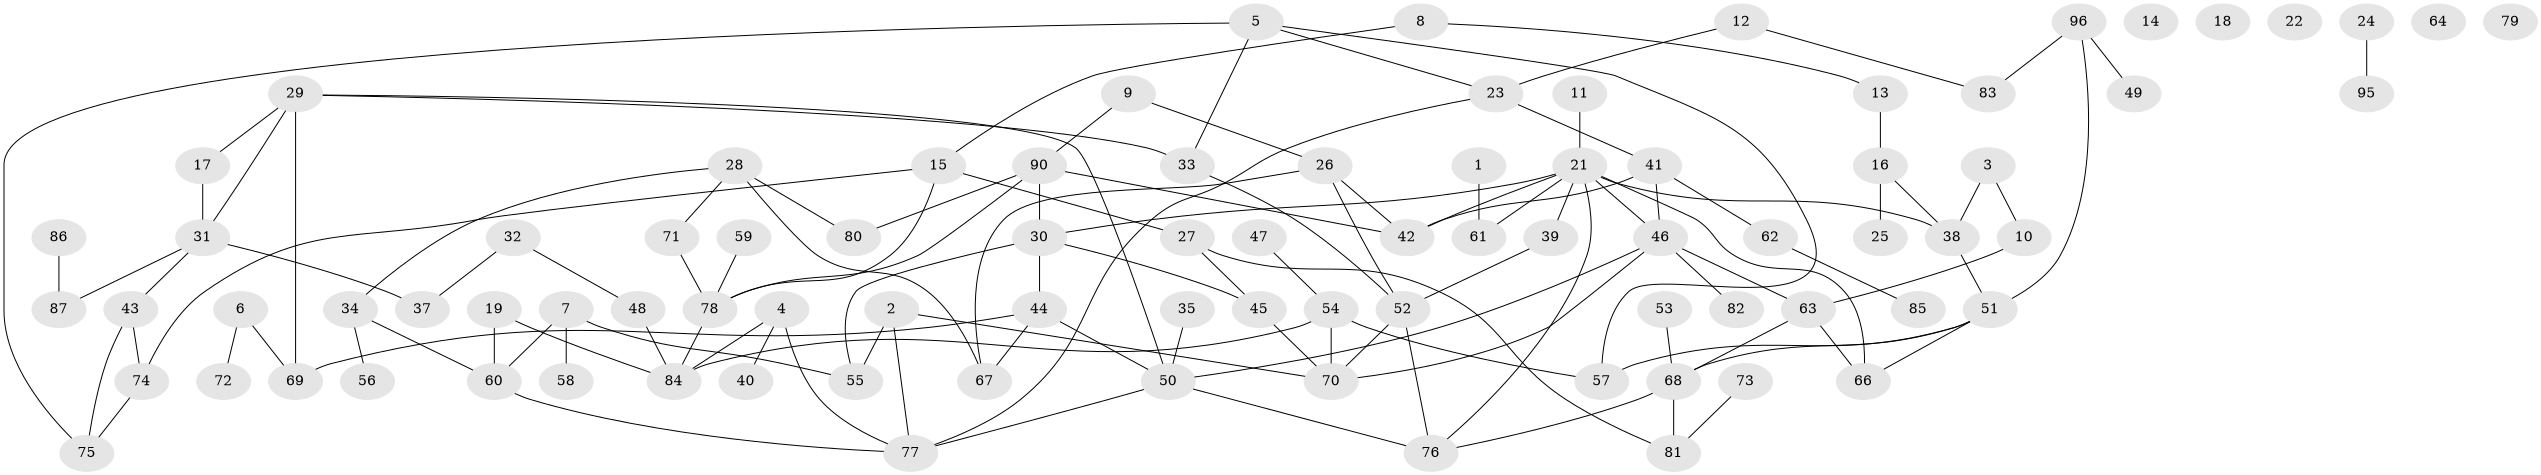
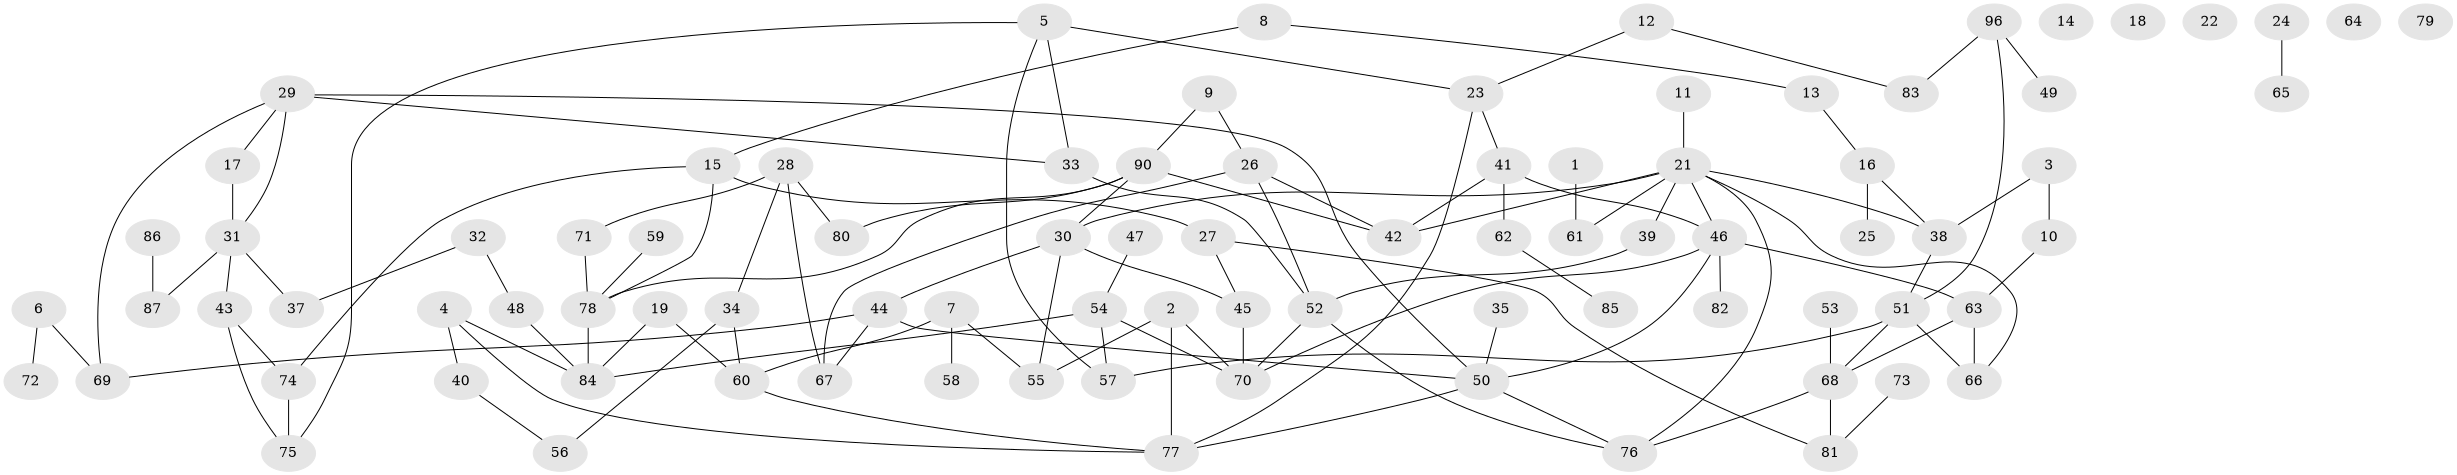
node "95": label "95" -> "65"
edge "40" -- "56": added
